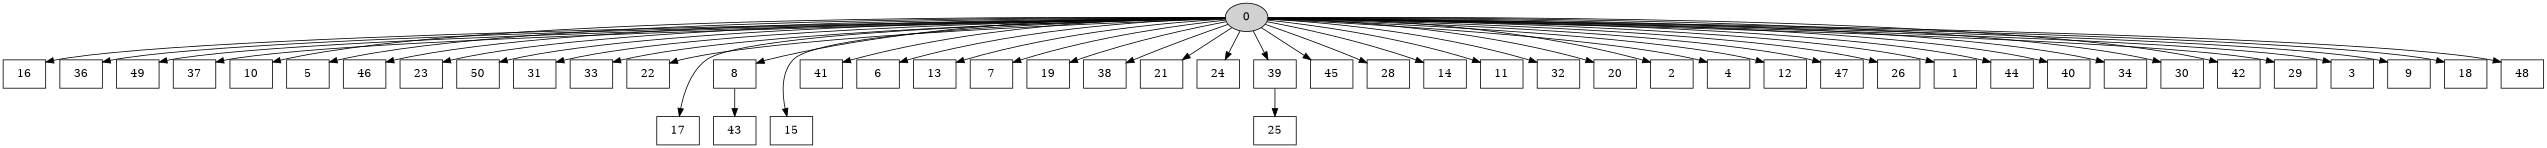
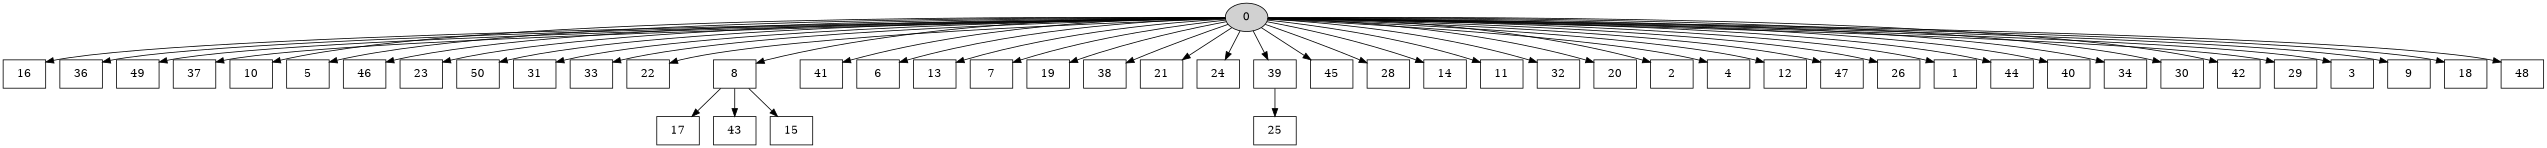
edge "0" -> "15": now "8" -> "15"
edge "0" -> "17": now "8" -> "17"
